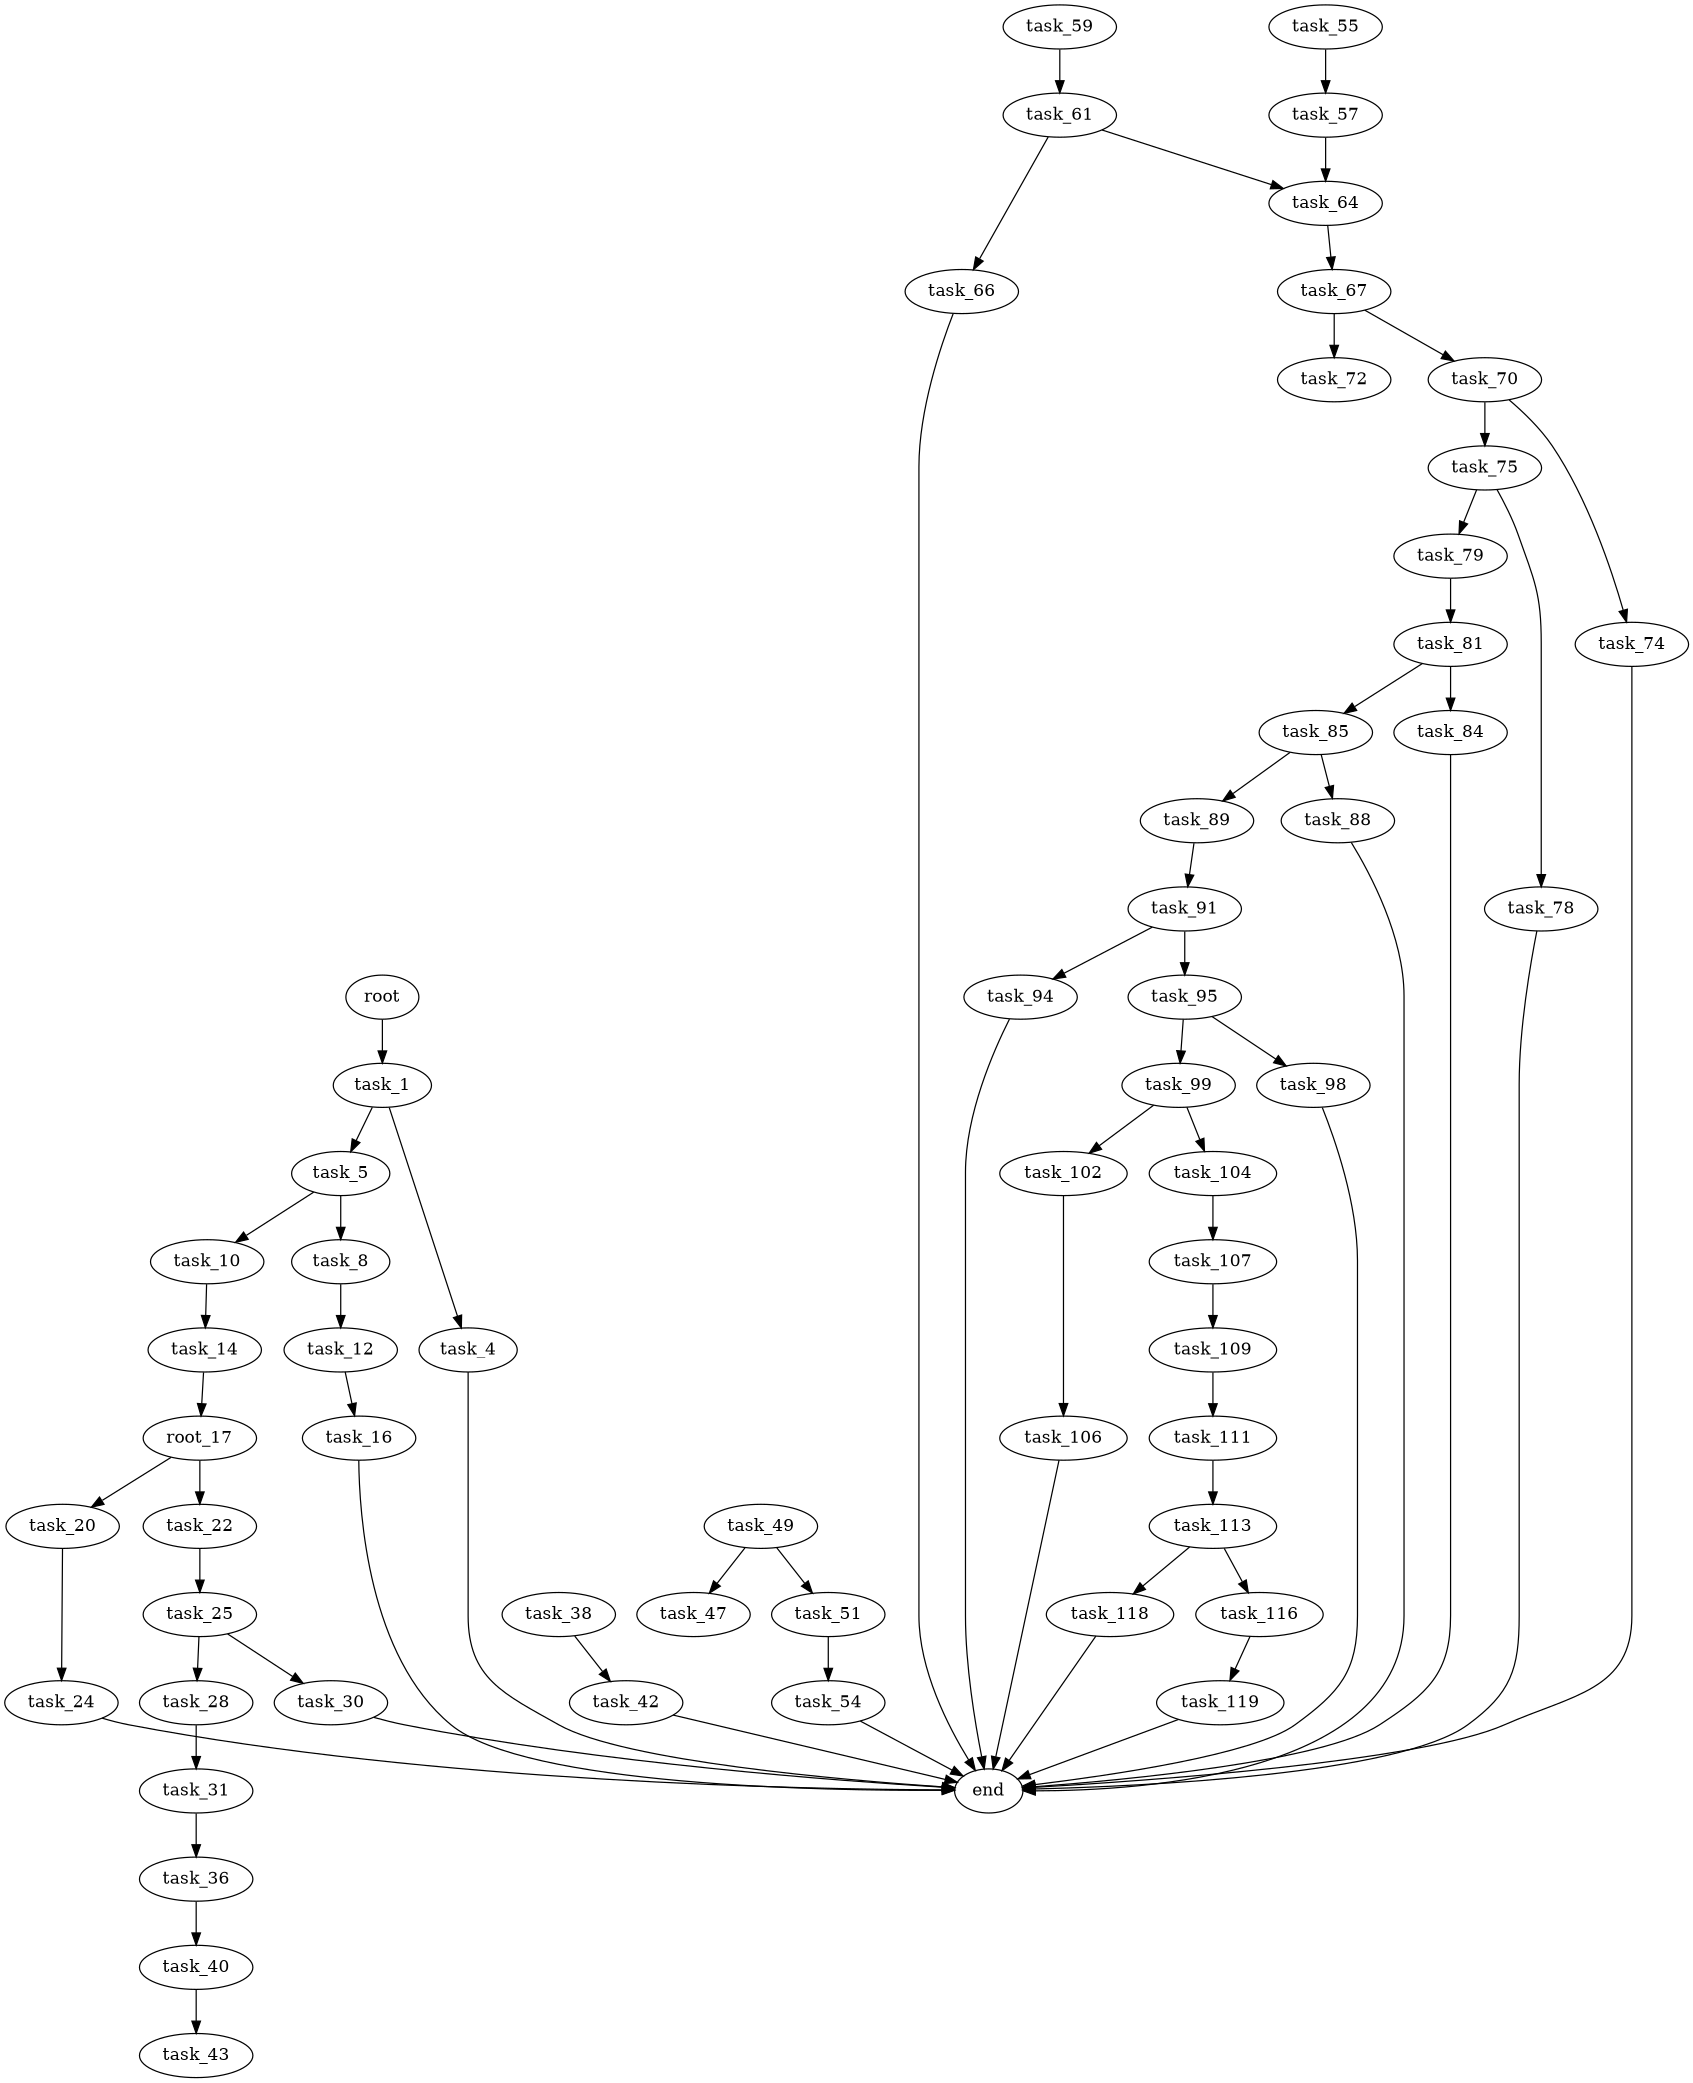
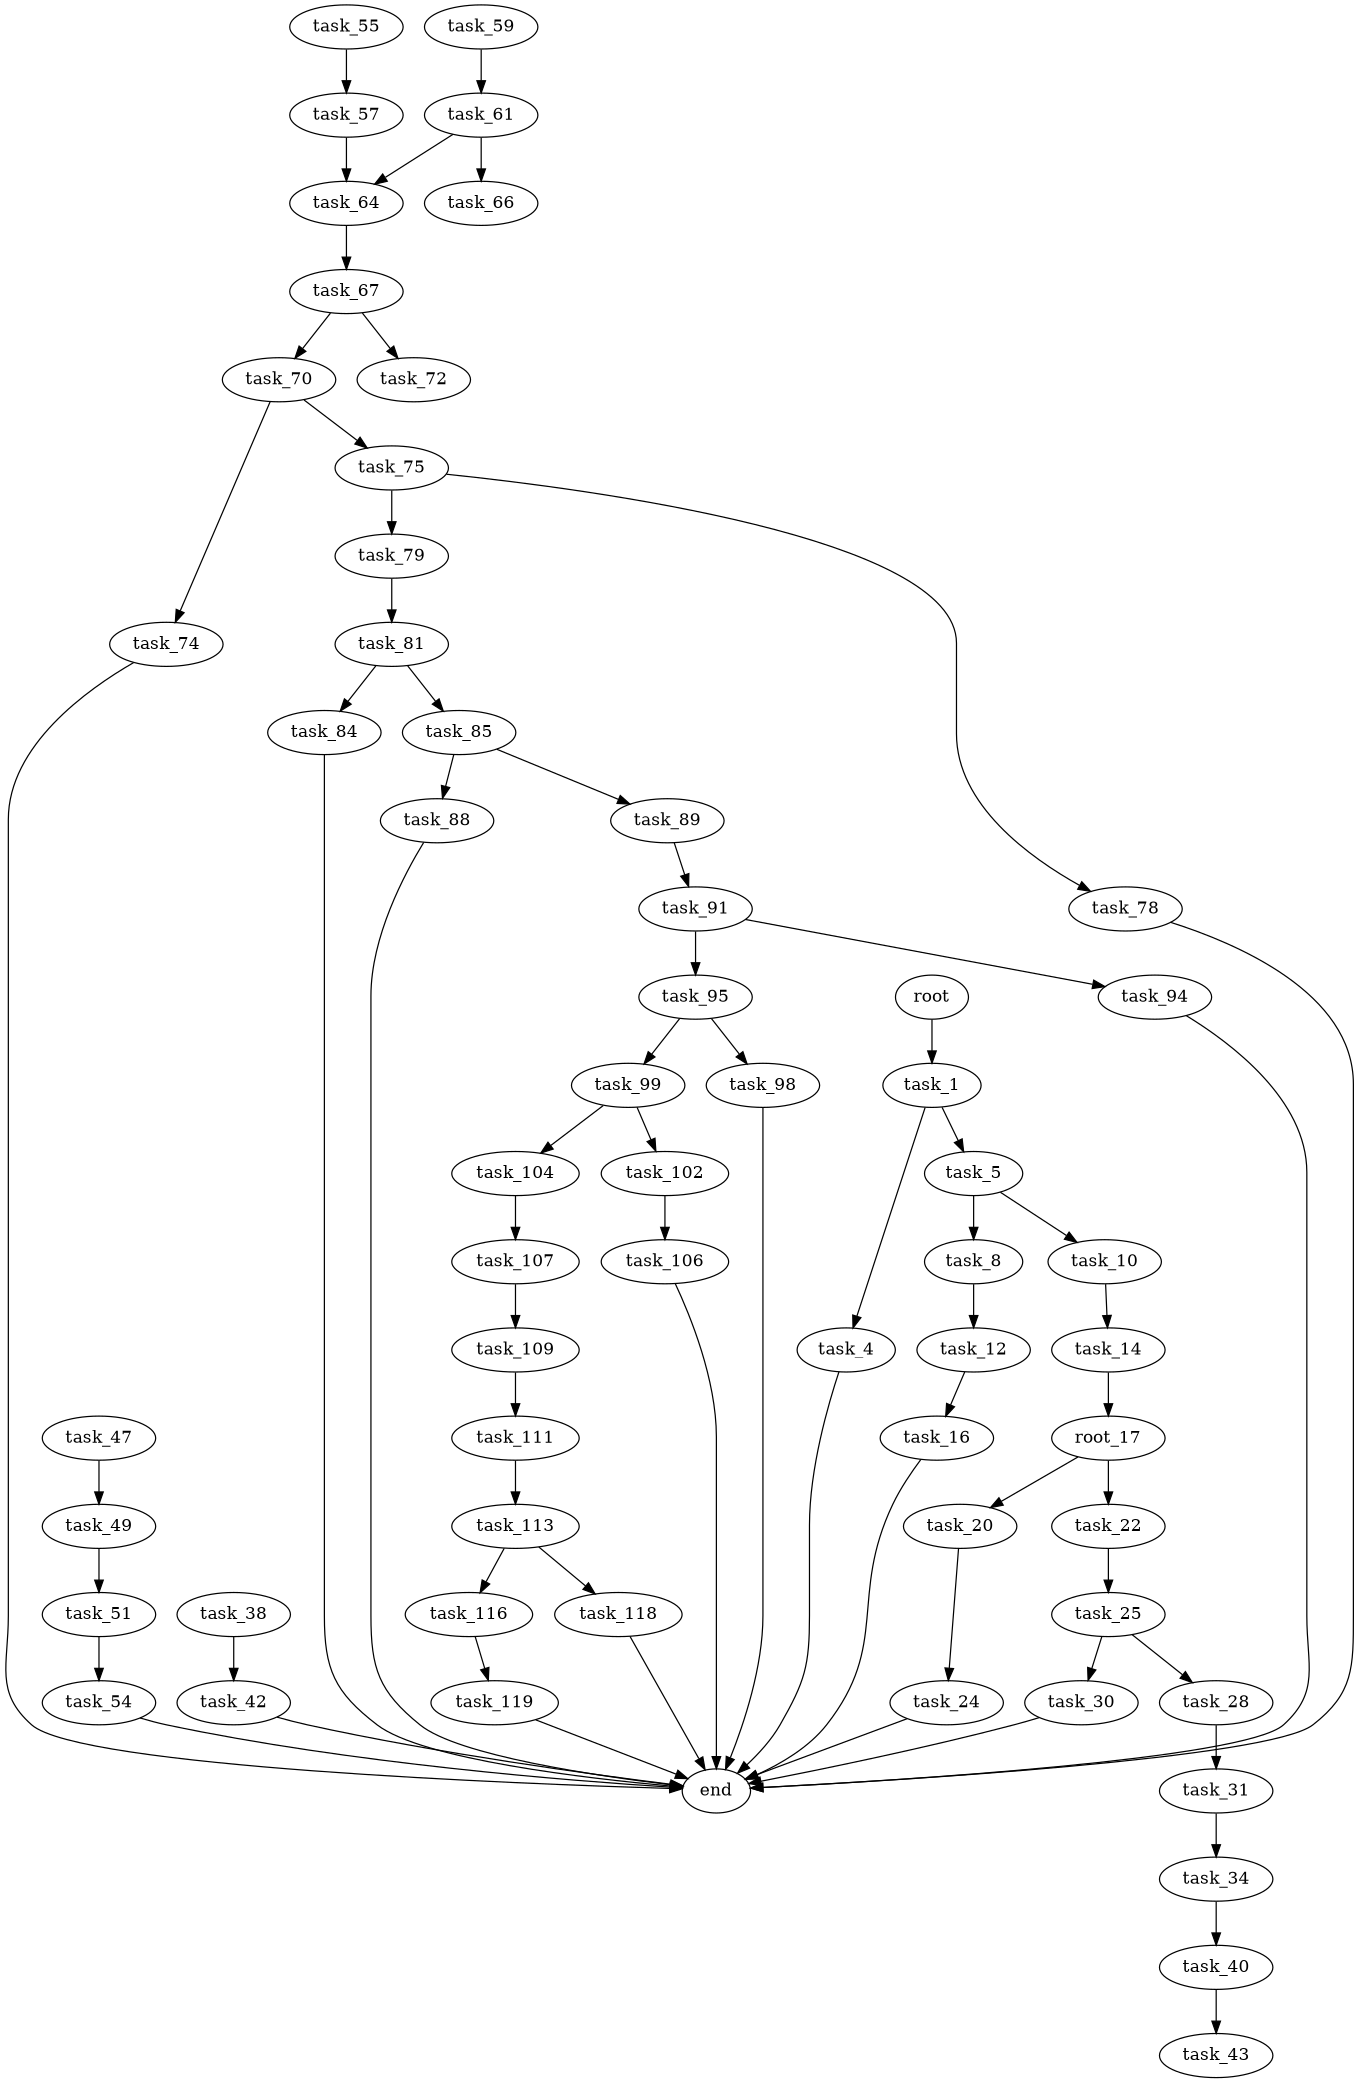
edge "task_66" -> "end": removed
edge "task_49" -> "task_47": reversed
node "task_36": label "task_36" -> "task_34"
